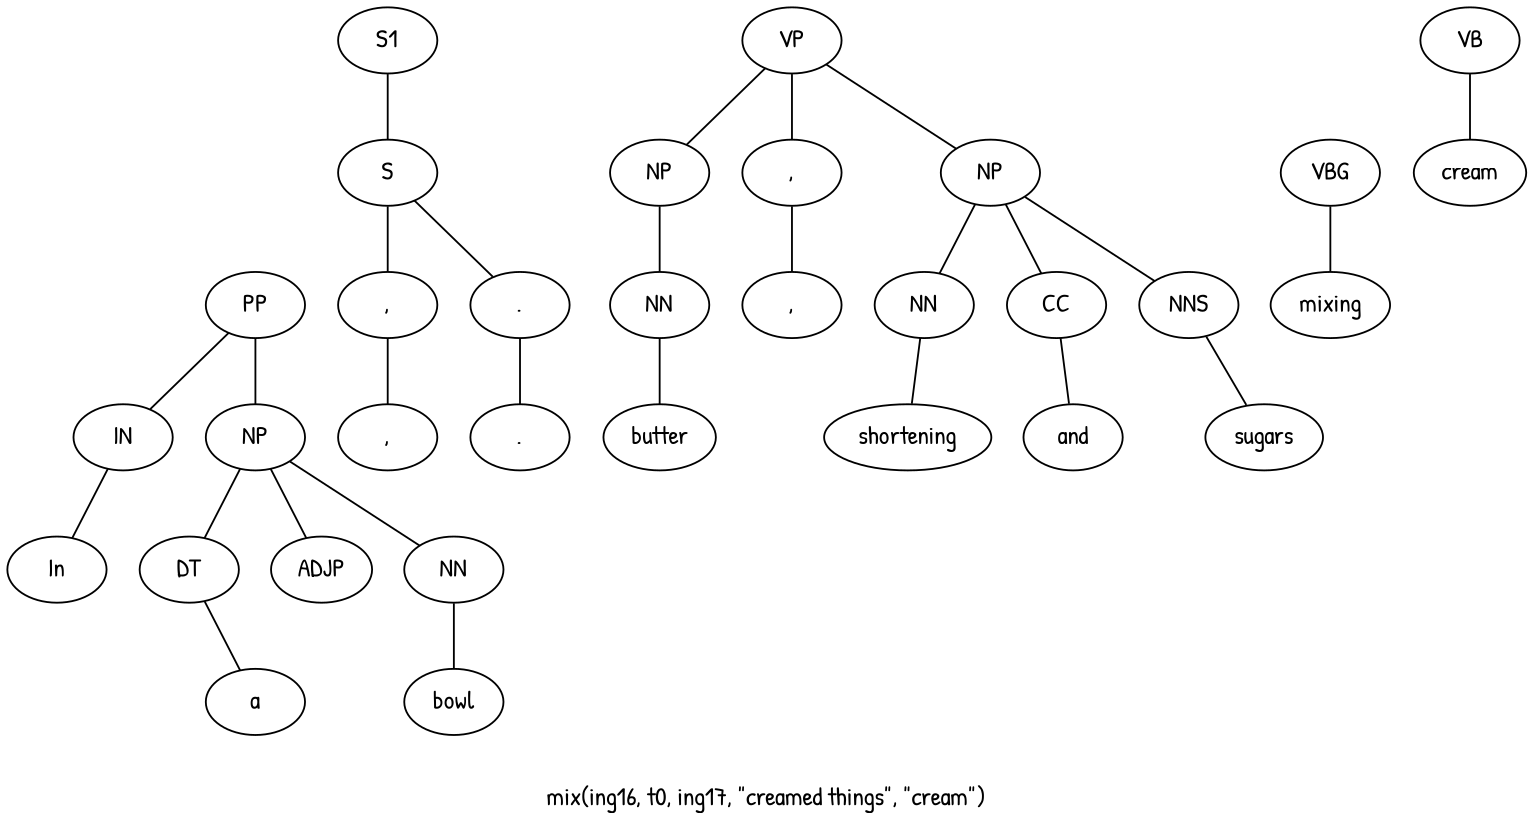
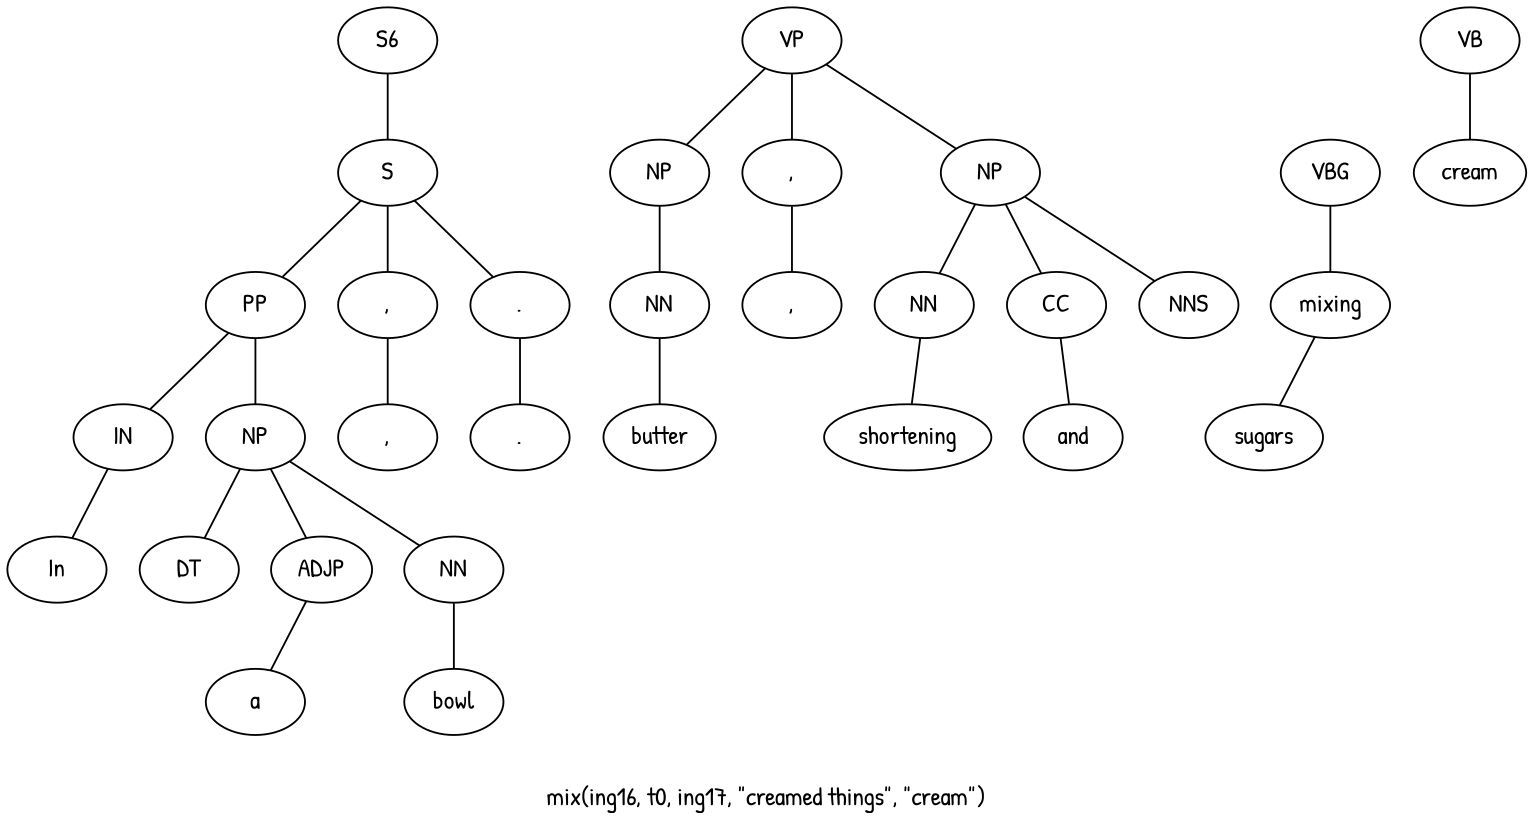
node "S1": label "S1" -> "S6"
edge "S" -- "PP": added
edge "NNS" -- "sugars": now "mixing" -- "sugars"
edge "DT" -- "a": now "ADJP" -- "a"
